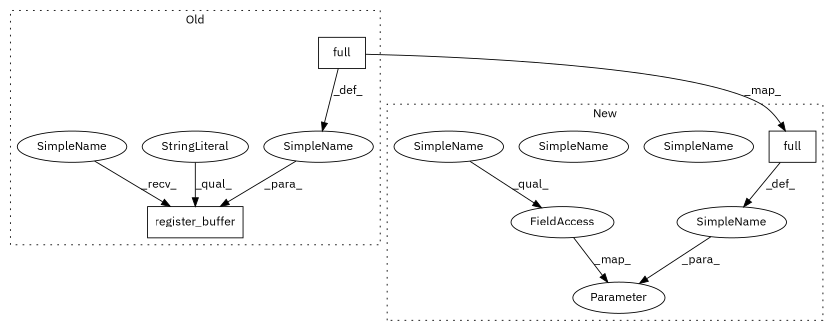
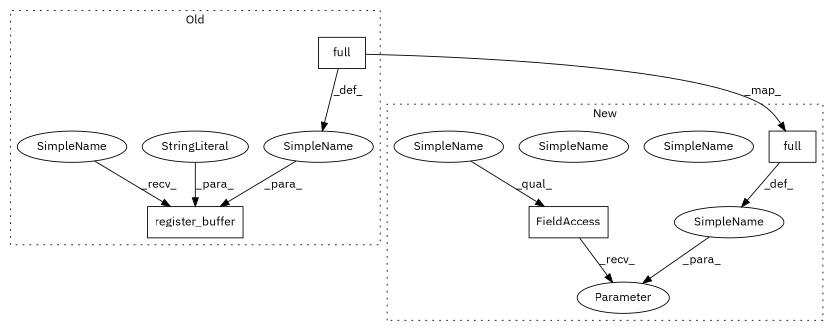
edge "StringLiteral" -> "register_buffer": label "_qual_" -> "_para_"
node "FieldAccess": shape ellipse -> box
edge "FieldAccess" -> "Parameter": label "_map_" -> "_recv_"
